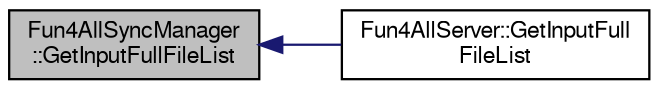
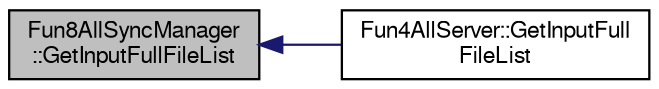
node "Fun4AllSyncManager ::GetInputFullFileList": label "Fun4AllSyncManager ::GetInputFullFileList" -> "Fun8AllSyncManager ::GetInputFullFileList"
